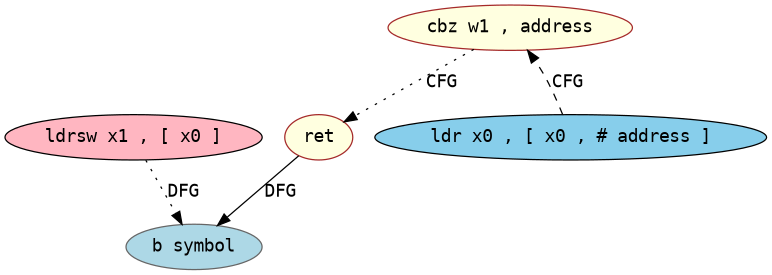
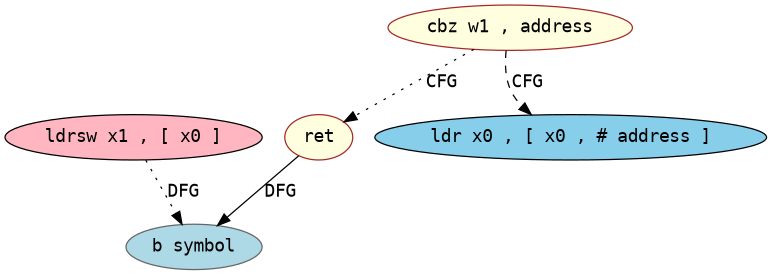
edge "ldr x0 , [ x0 , # address ]" -> "cbz w1 , address": reversed
